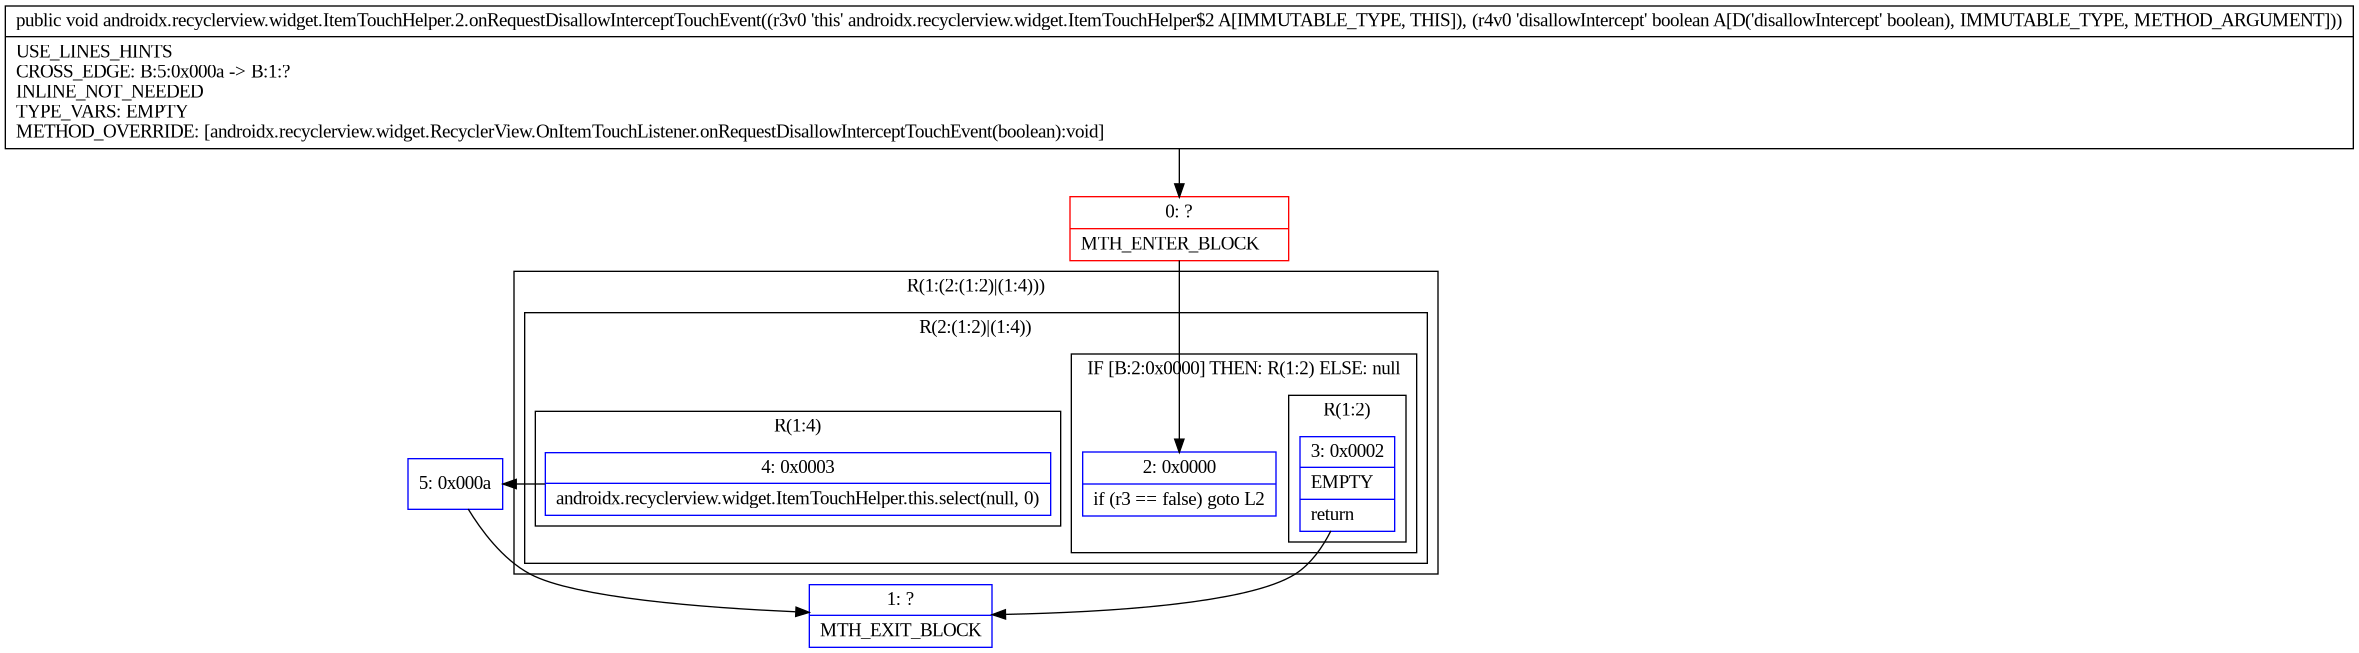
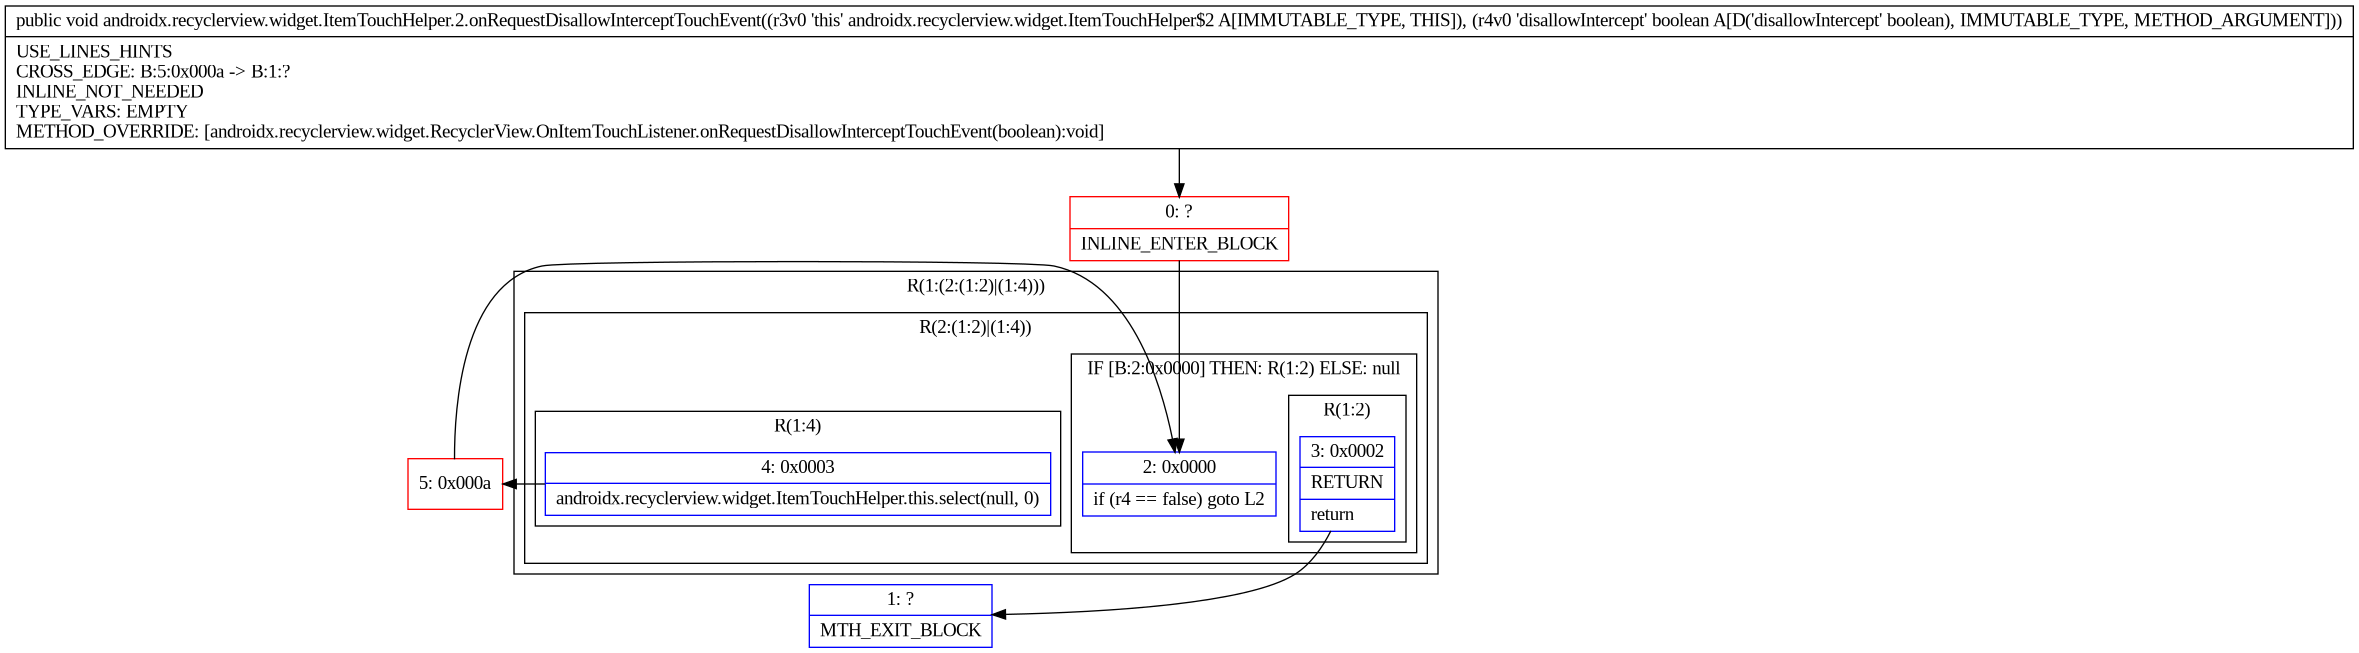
node "0: ?": text "MTH_ENTER_BLOCK" -> "INLINE_ENTER_BLOCK"
node "3: 0x0002": text "EMPTY" -> "RETURN"
node "5: 0x000a": color blue -> red
node "2: 0x0000": text "if (r3 == false) goto L2" -> "if (r4 == false) goto L2"
edge "5: 0x000a" -> "1: ?": now "5: 0x000a" -> "2: 0x0000"
